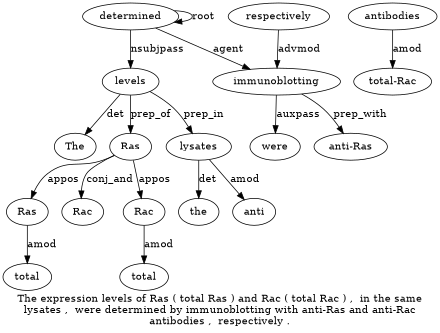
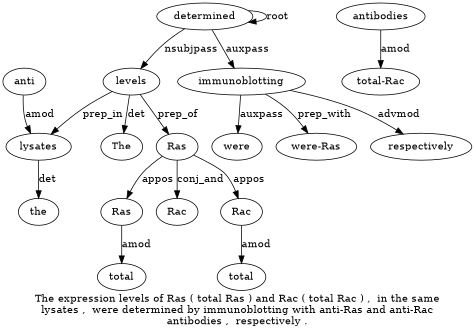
edge "respectively" -> "immunoblotting": reversed
edge "determined" -> "immunoblotting": label "agent" -> "auxpass"
node "anti-Ras": label "anti-Ras" -> "were-Ras"
edge "lysates" -> "anti": reversed
